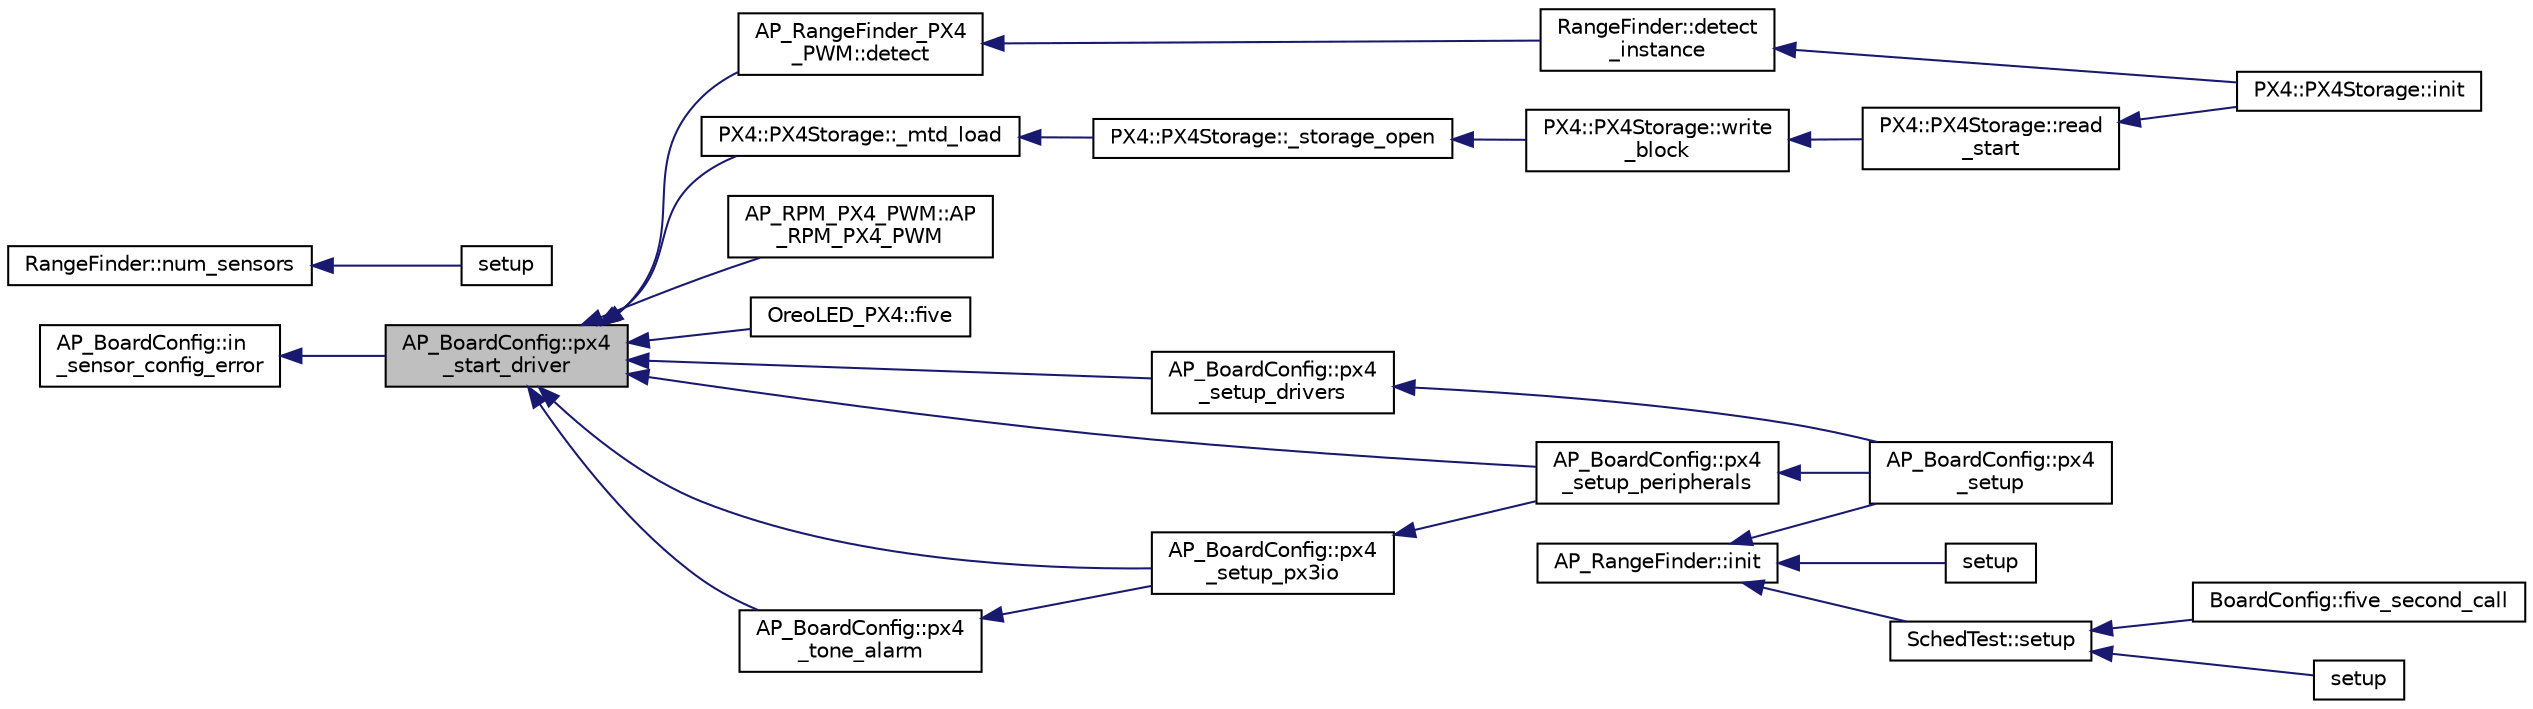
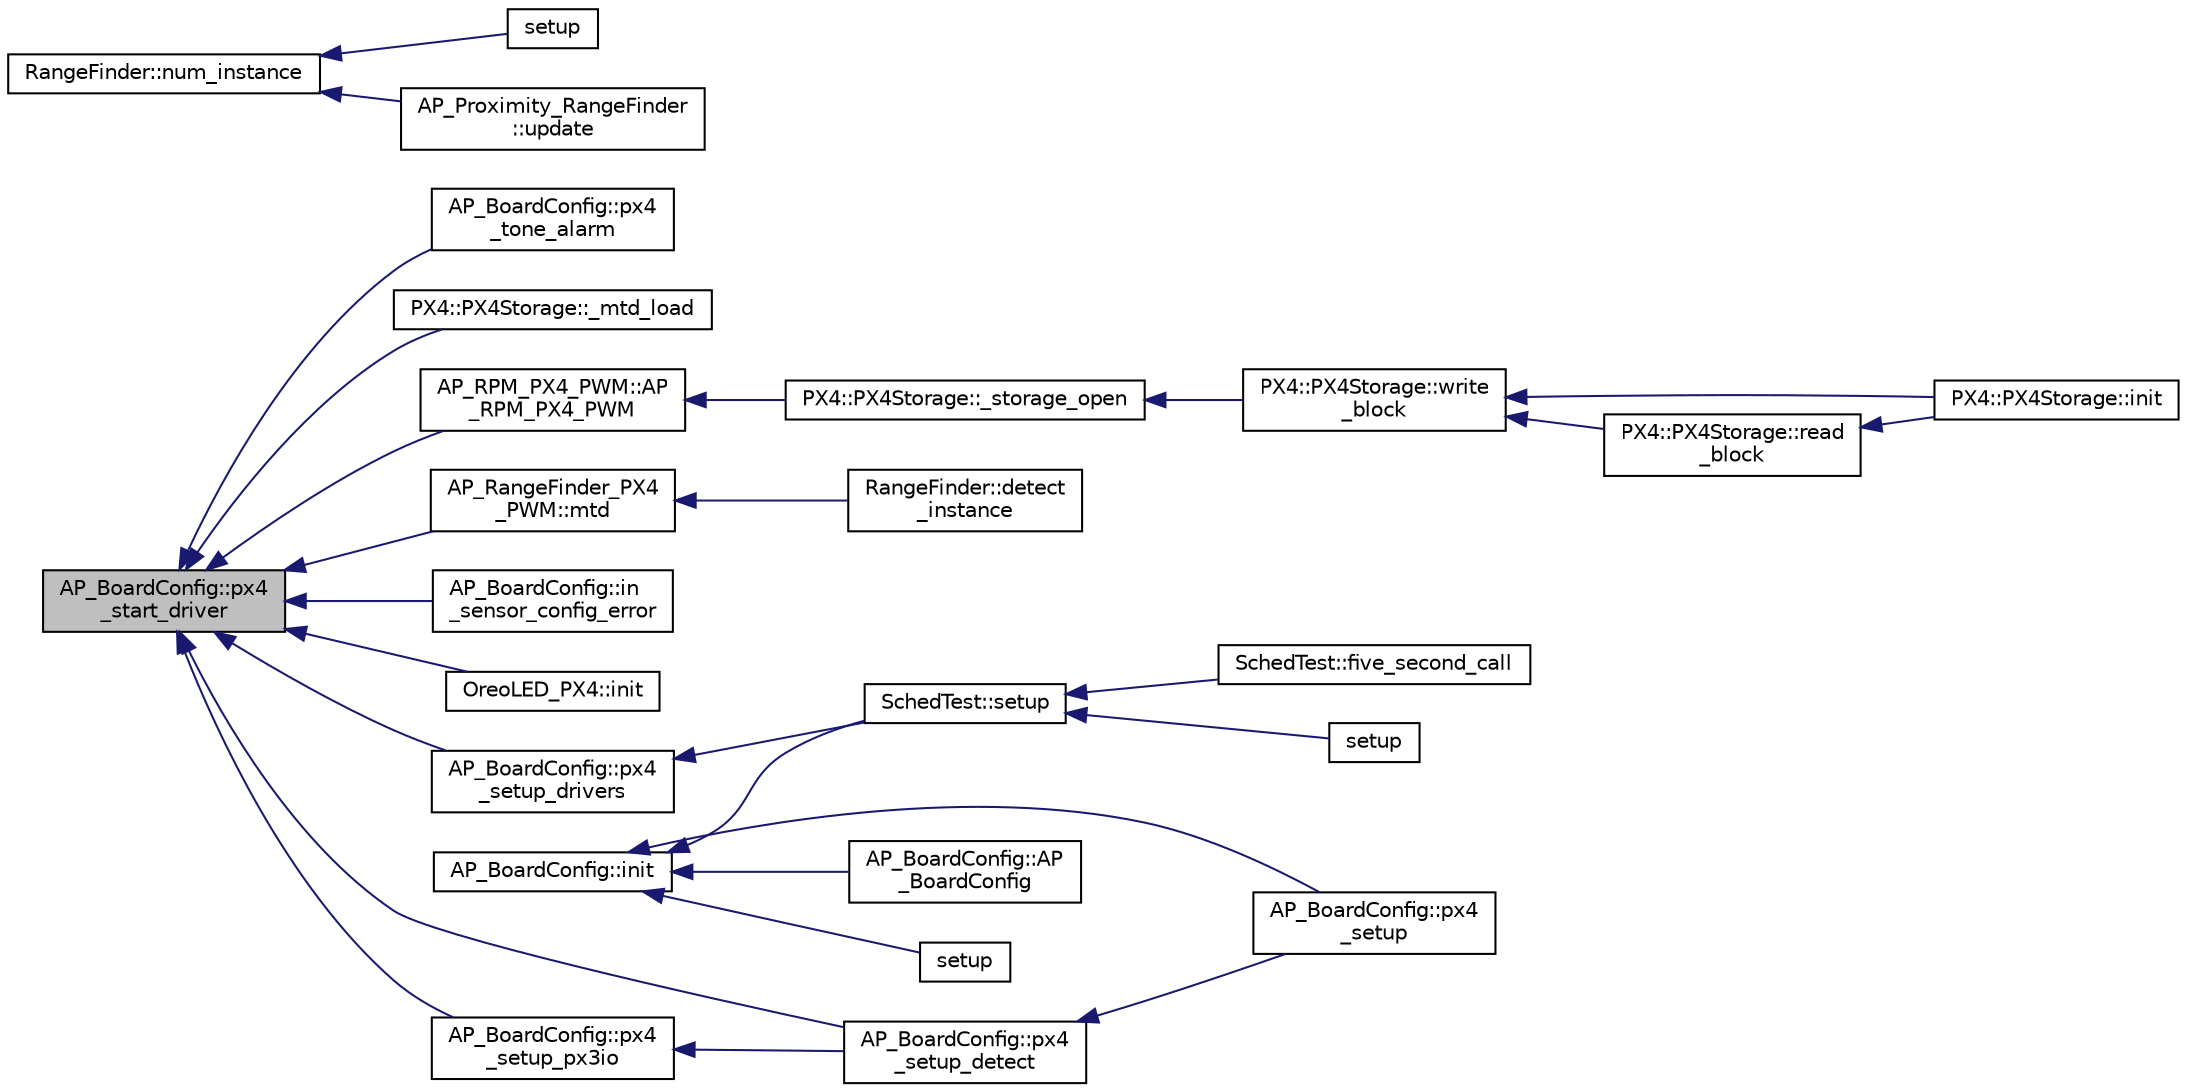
node "AP_RangeFinder_PX4 _PWM::detect": label "AP_RangeFinder_PX4 _PWM::detect" -> "AP_RangeFinder_PX4 _PWM::mtd"
edge "PX4::PX4Storage::init" -> "RangeFinder::detect _instance": now "PX4::PX4Storage::init" -> "PX4::PX4Storage::write _block"
node "AP_Proximity_RangeFinder ::update": added
edge "PX4::PX4Storage::_storage_open" -> "PX4::PX4Storage::_mtd_load": now "PX4::PX4Storage::_storage_open" -> "AP_RPM_PX4_PWM::AP _RPM_PX4_PWM"
node "PX4::PX4Storage::read _start": label "PX4::PX4Storage::read _start" -> "PX4::PX4Storage::read _block"
node "RangeFinder::num_sensors": label "RangeFinder::num_sensors" -> "RangeFinder::num_instance"
node "OreoLED_PX4::five": label "OreoLED_PX4::five" -> "OreoLED_PX4::init"
edge "AP_BoardConfig::px4 _start_driver" -> "AP_BoardConfig::in _sensor_config_error": reversed
edge "AP_BoardConfig::px4 _setup" -> "AP_BoardConfig::px4 _setup_drivers": now "SchedTest::setup" -> "AP_BoardConfig::px4 _setup_drivers"
node "AP_BoardConfig::px4 _setup_peripherals": label "AP_BoardConfig::px4 _setup_peripherals" -> "AP_BoardConfig::px4 _setup_detect"
node "AP_RangeFinder::init": label "AP_RangeFinder::init" -> "AP_BoardConfig::init"
edge "AP_BoardConfig::px4 _setup_px3io" -> "AP_BoardConfig::px4 _tone_alarm": removed
node "BoardConfig::five_second_call": label "BoardConfig::five_second_call" -> "SchedTest::five_second_call"
node "AP_BoardConfig::AP _BoardConfig": added
